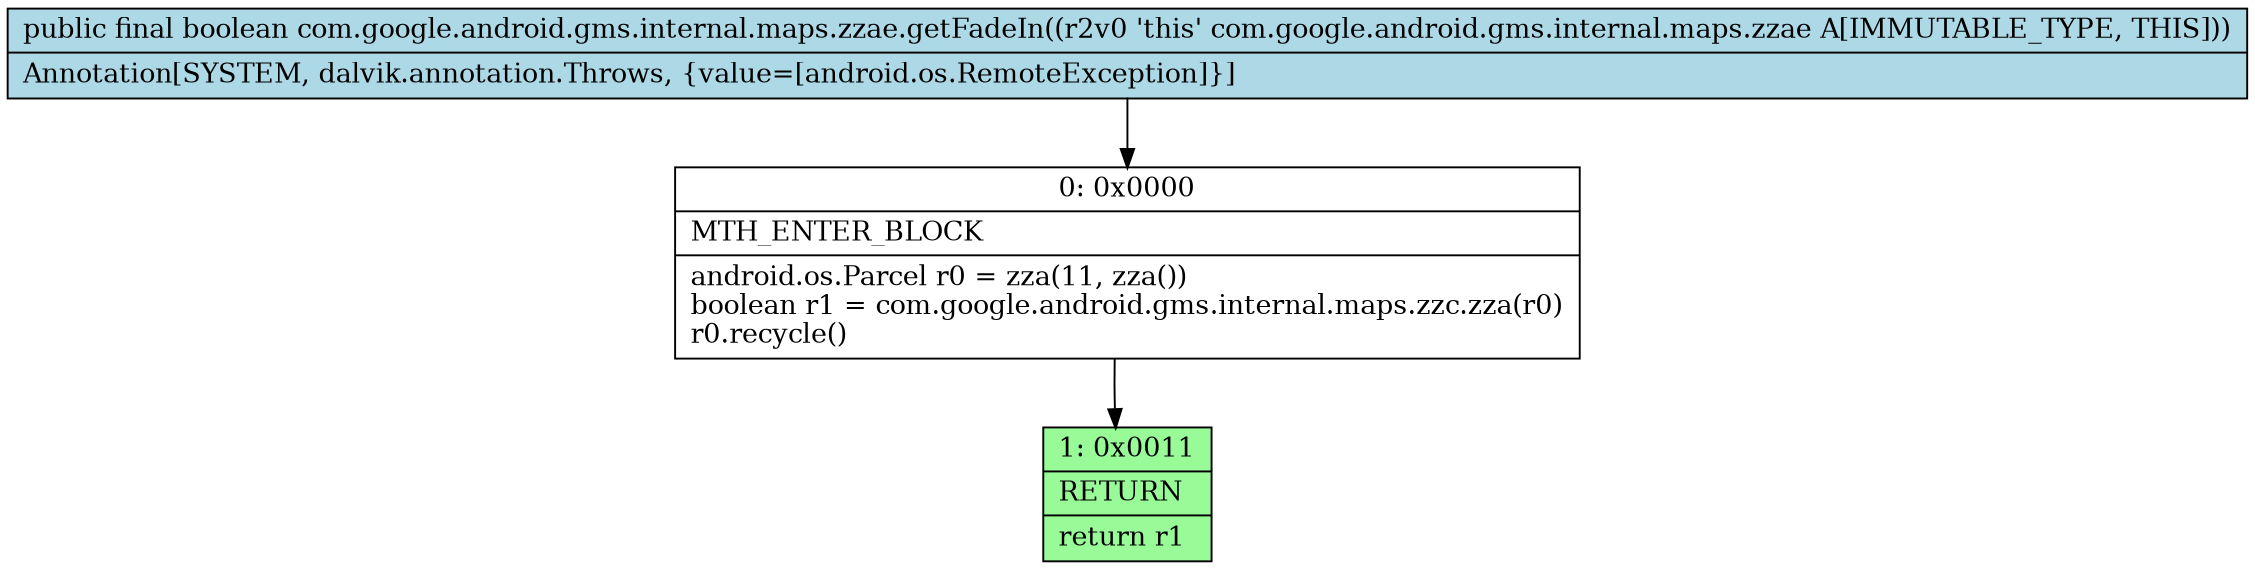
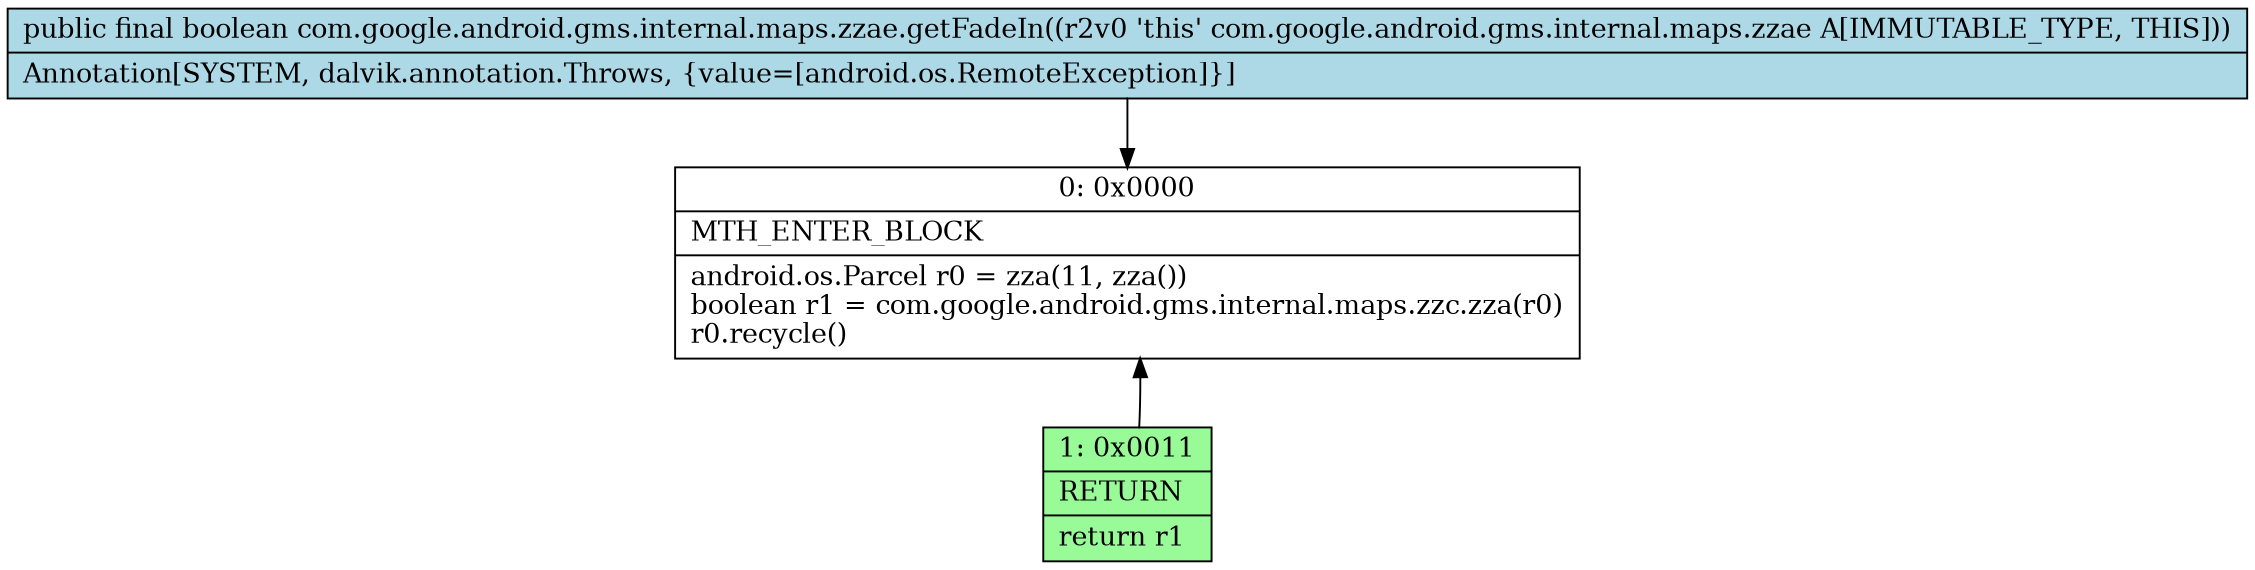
edge "0: 0x0000" -> "1: 0x0011": reversed
